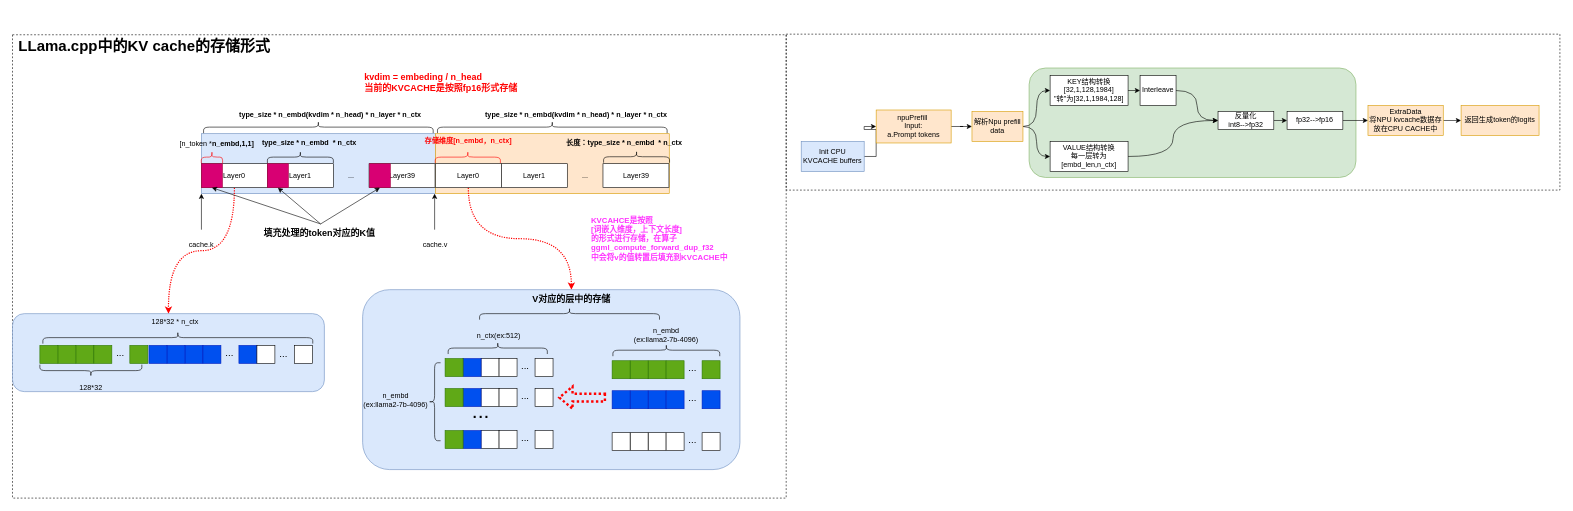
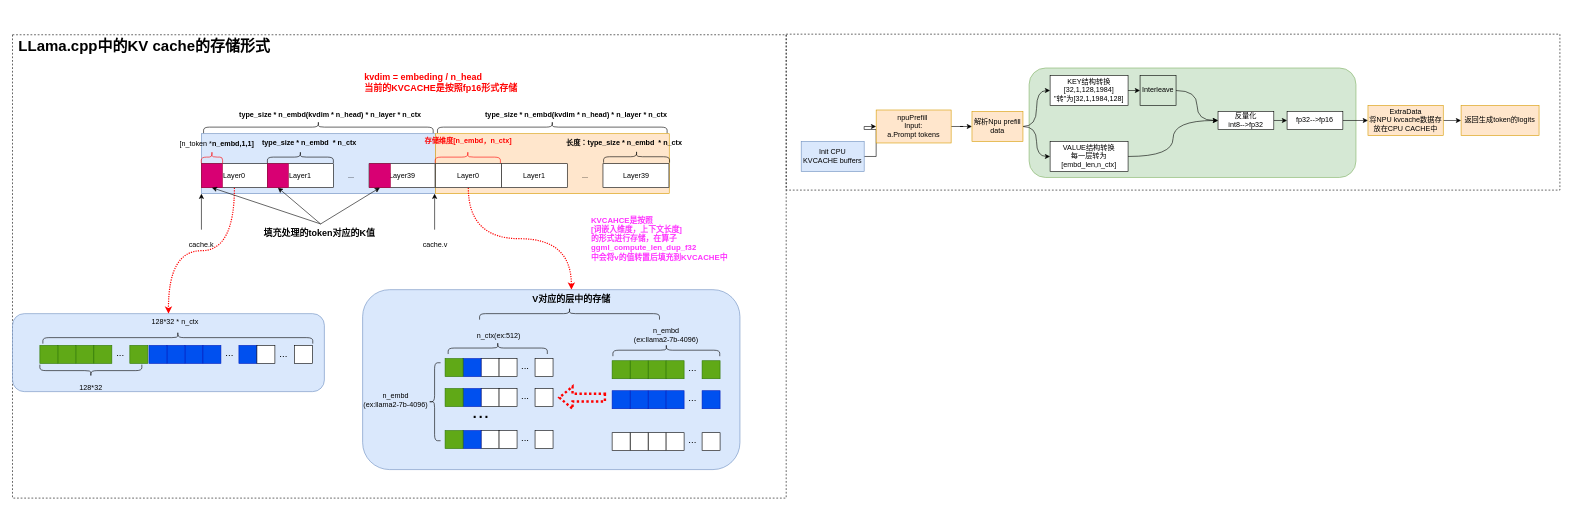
node "Interleave": fillcolor #ffffff -> #d5e8d4
node "KVCAHCE是按照 [词嵌入维度，上下文长度] 的形式进行存储，在算子ggml_compute_forward_dup_f32 中会将v的值转置后填充到KVCACHE中": label "KVCAHCE是按照 [词嵌入维度，上下文长度] 的形式进行存储，在算子ggml_compute_forward_dup_f32 中会将v的值转置后填充到KVCACHE中" -> "KVCAHCE是按照 [词嵌入维度，上下文长度] 的形式进行存储，在算子ggml_compute_len_dup_f32 中会将v的值转置后填充到KVCACHE中"
